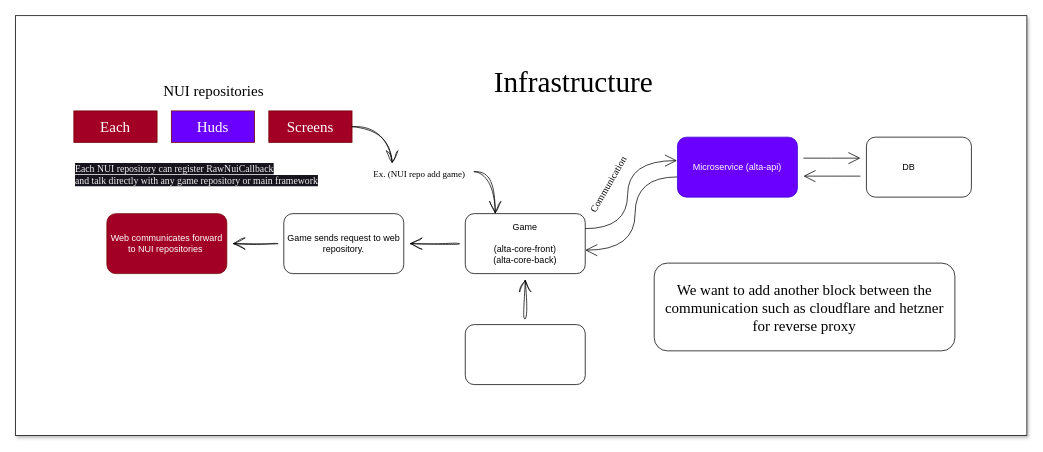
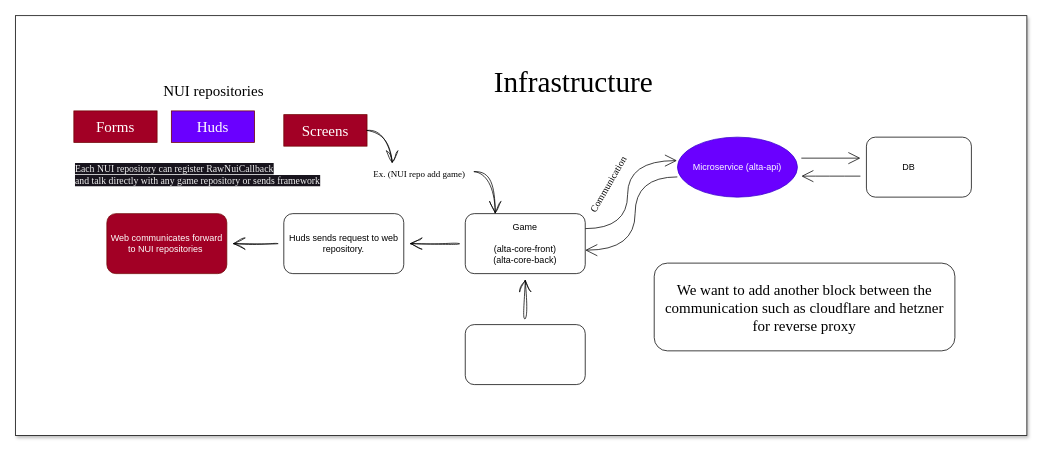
node "Each": label "Each" -> "Forms"
node "Screens": moved (311, 126) -> (326, 130)
node "Microservice (alta-api)": shape rounded rectangle -> ellipse
node "Each NUI repository can register RawNuiCallbackand talk directly with any game repository or main framework": label "Each NUI repository can register RawNuiCallbackand talk directly with any game repository or main framework" -> "Each NUI repository can register RawNuiCallbackand talk directly with any game repository or sends framework"
node "Game sends request to web repository.": label "Game sends request to web repository." -> "Huds sends request to web repository."
